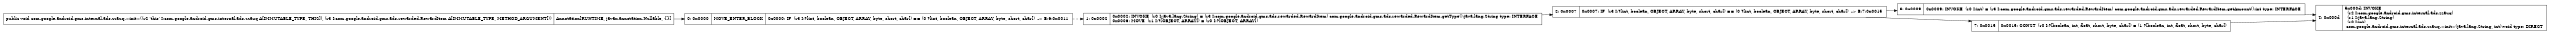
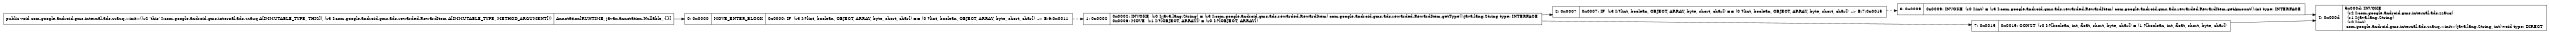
edge "2: 0x0007" -> "3: 0x0009": style solid -> dashed
edge "2: 0x0007" -> "7: 0x0015": now "1: 0x0002" -> "7: 0x0015"
